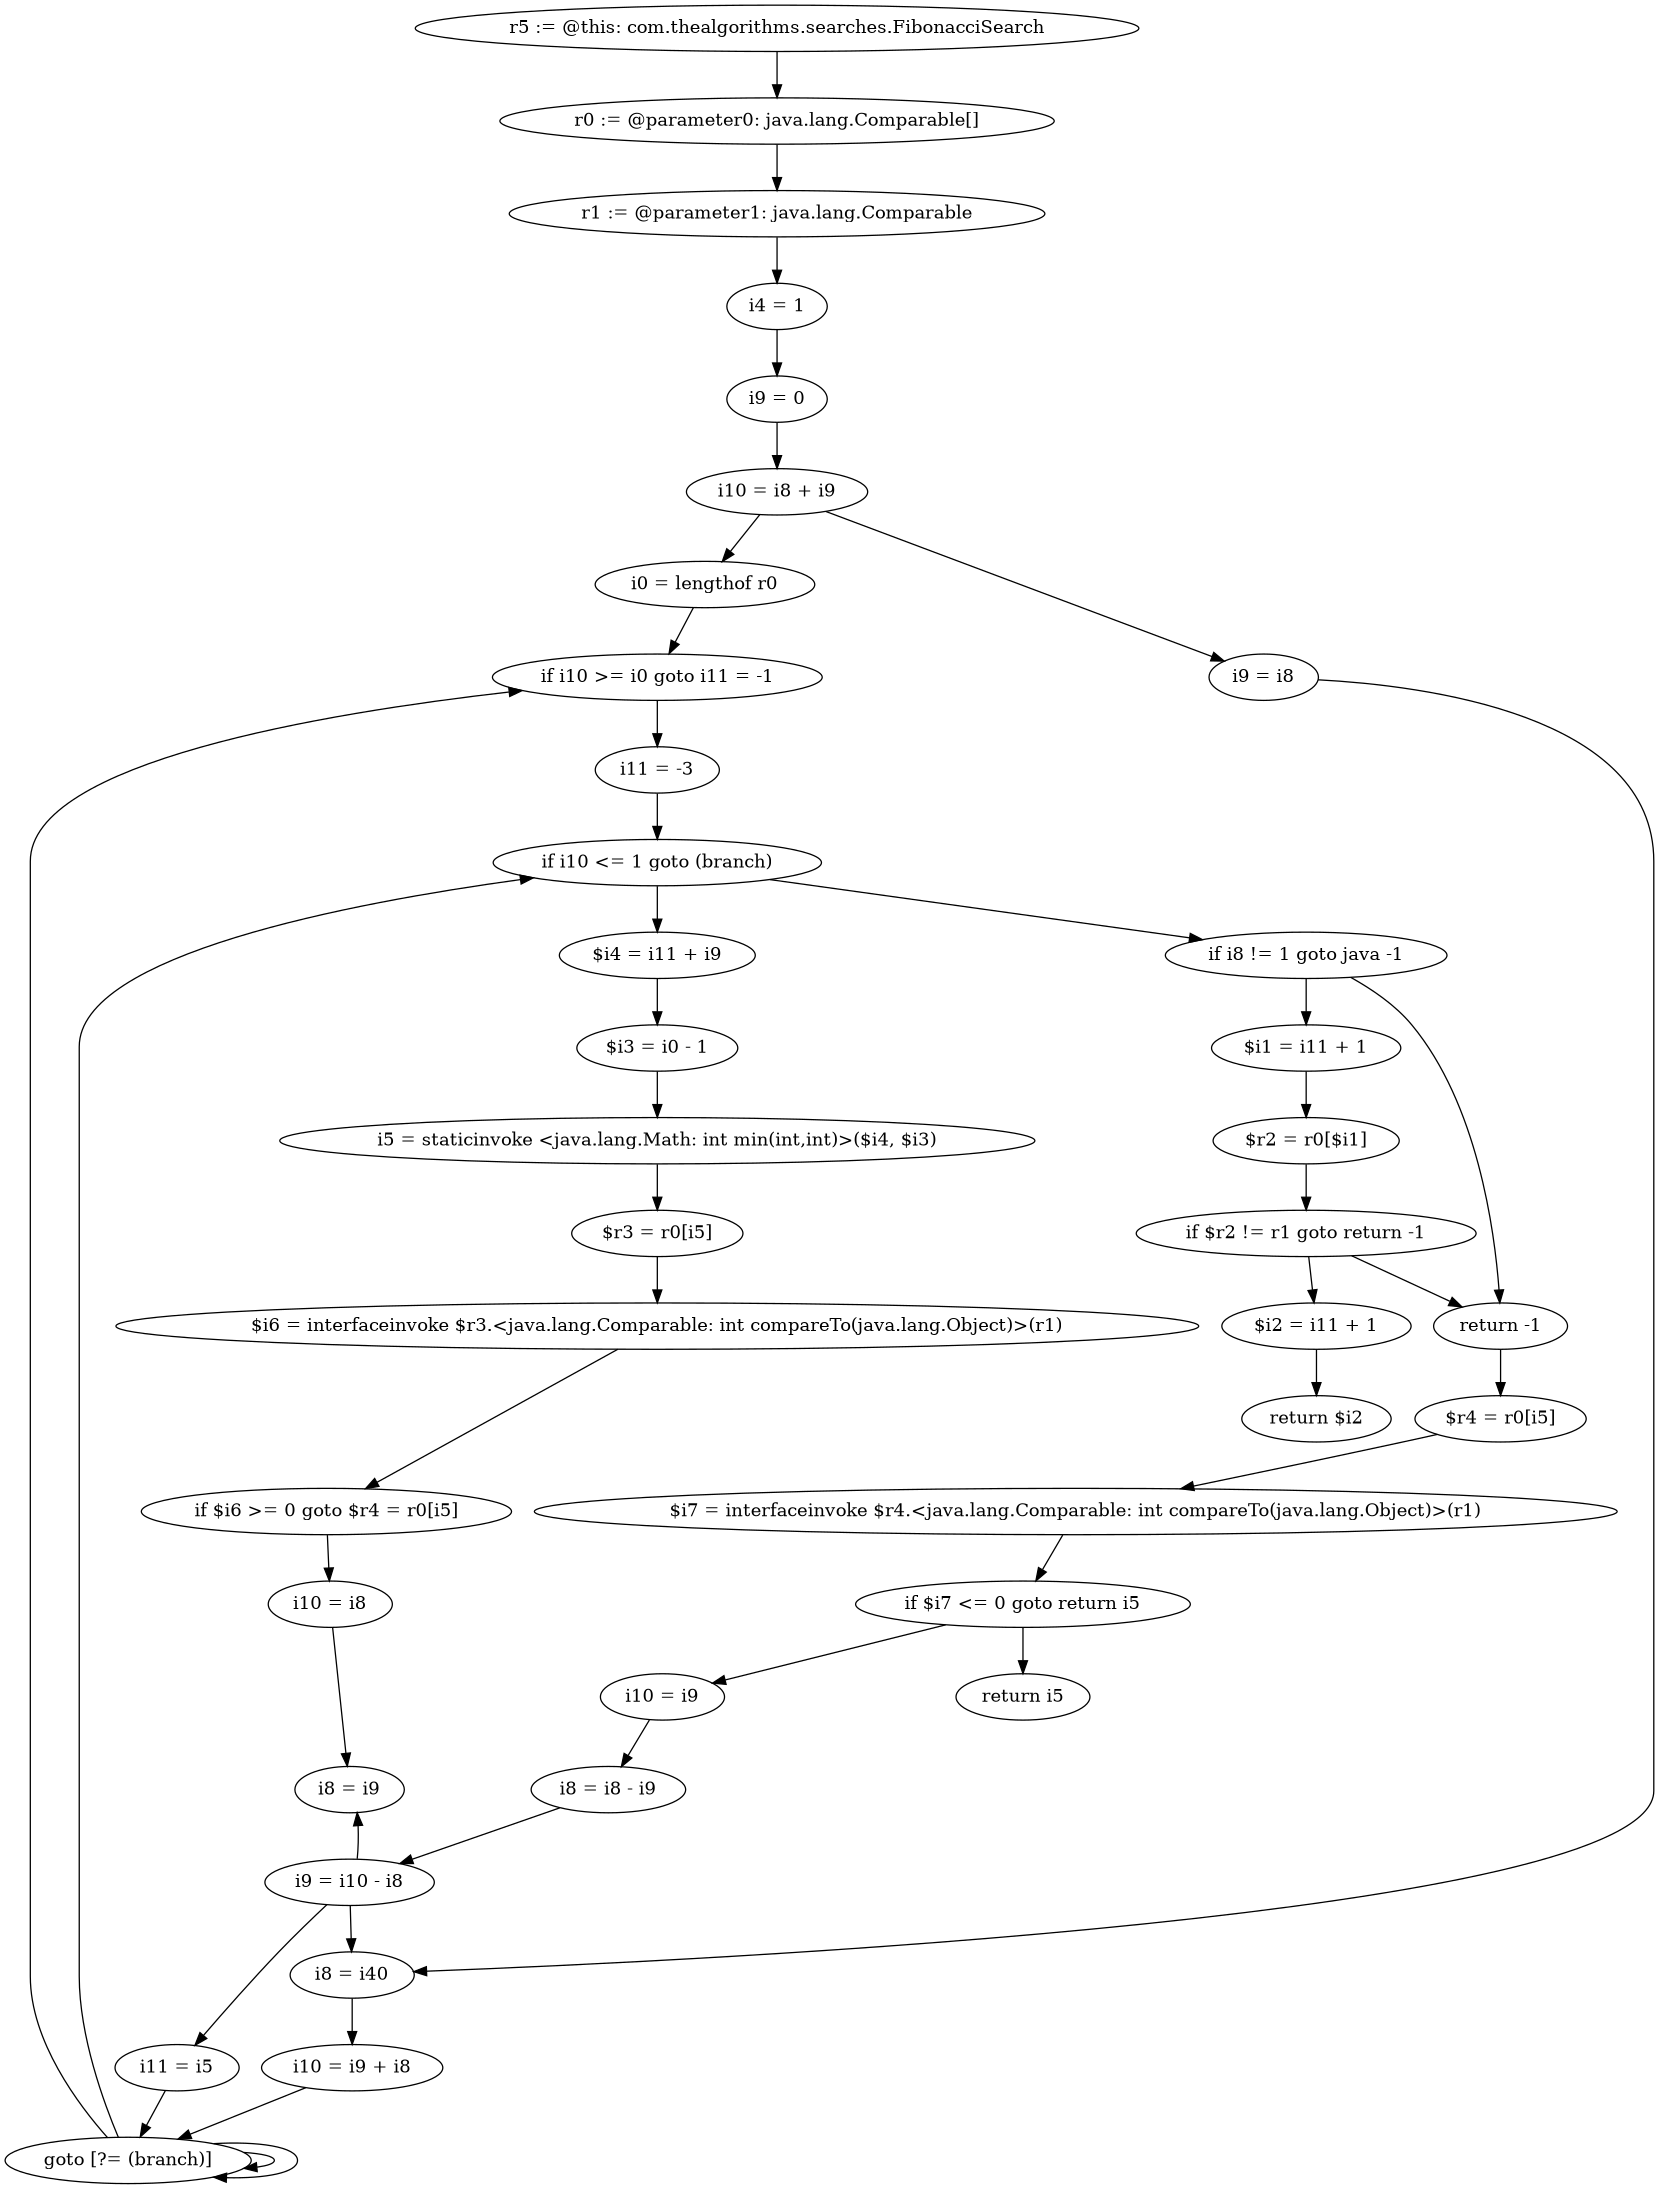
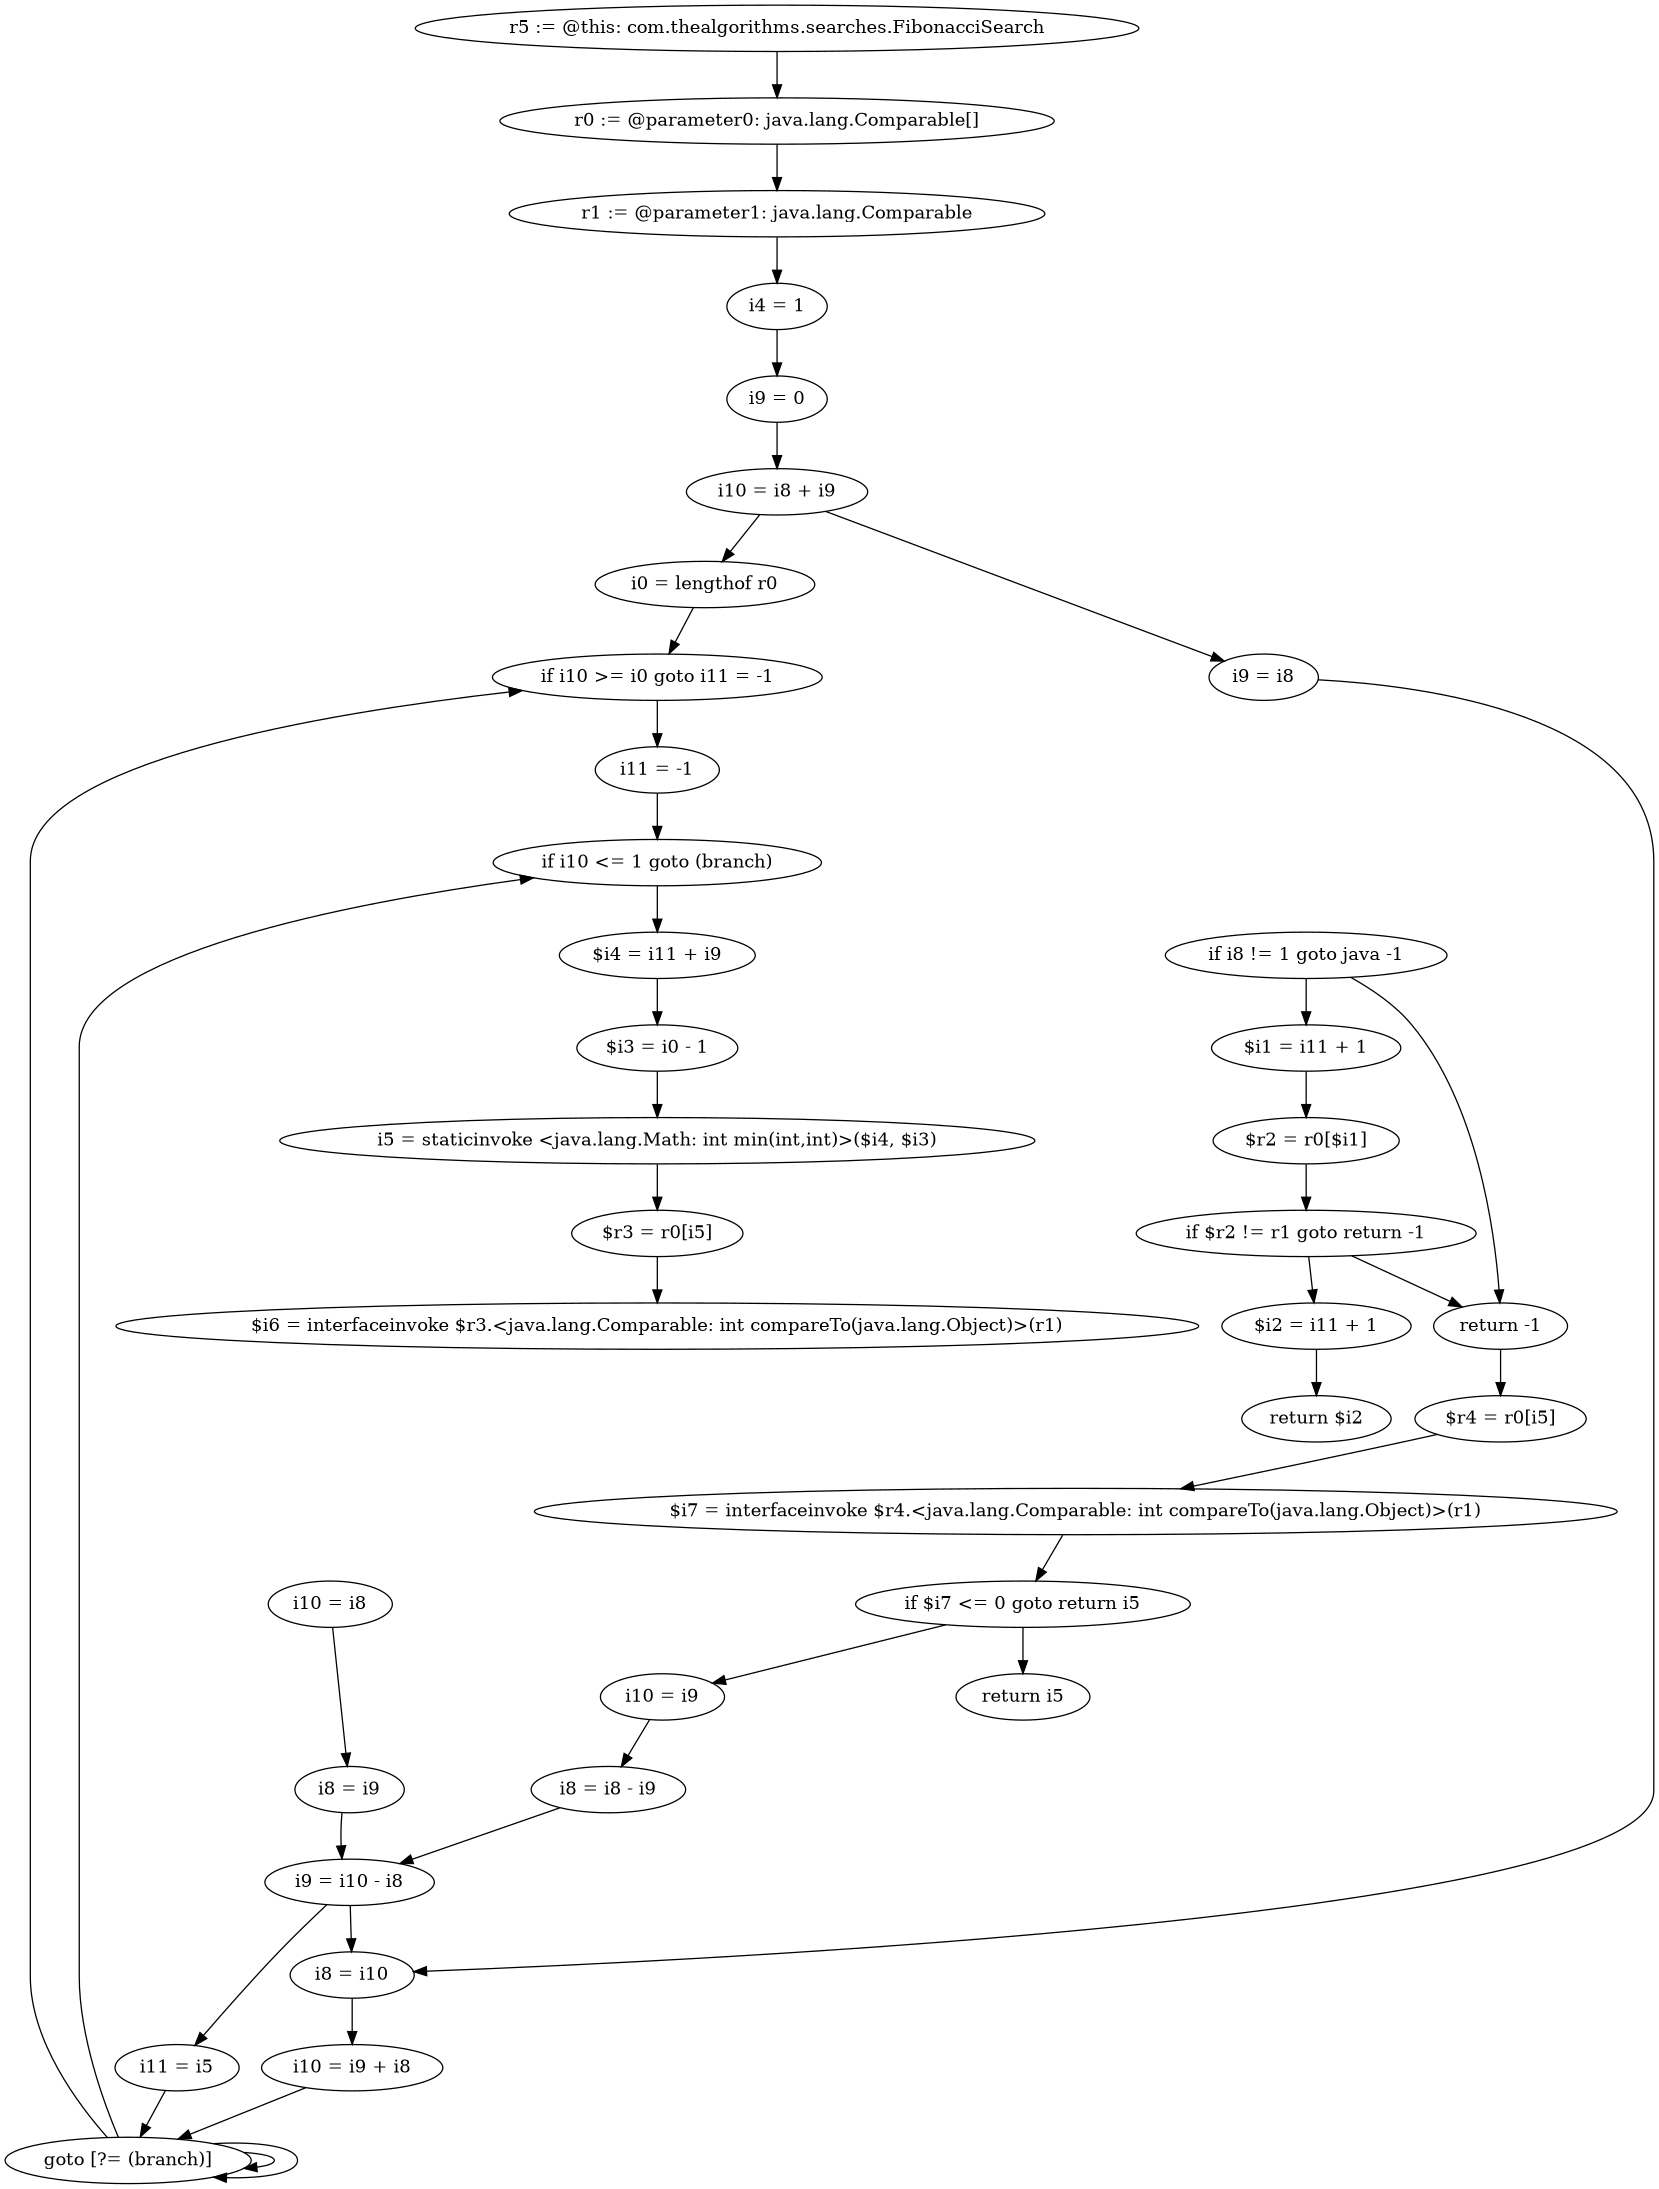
node "i11 = -3": label "i11 = -3" -> "i11 = -1"
edge "if i10 <= 1 goto (branch)" -> "if i8 != 1 goto java -1": removed
node "if $i6 >= 0 goto $r4 = r0[i5]": removed
edge "i9 = i10 - i8" -> "i8 = i9": reversed
node "i8 = i40": label "i8 = i40" -> "i8 = i10"
